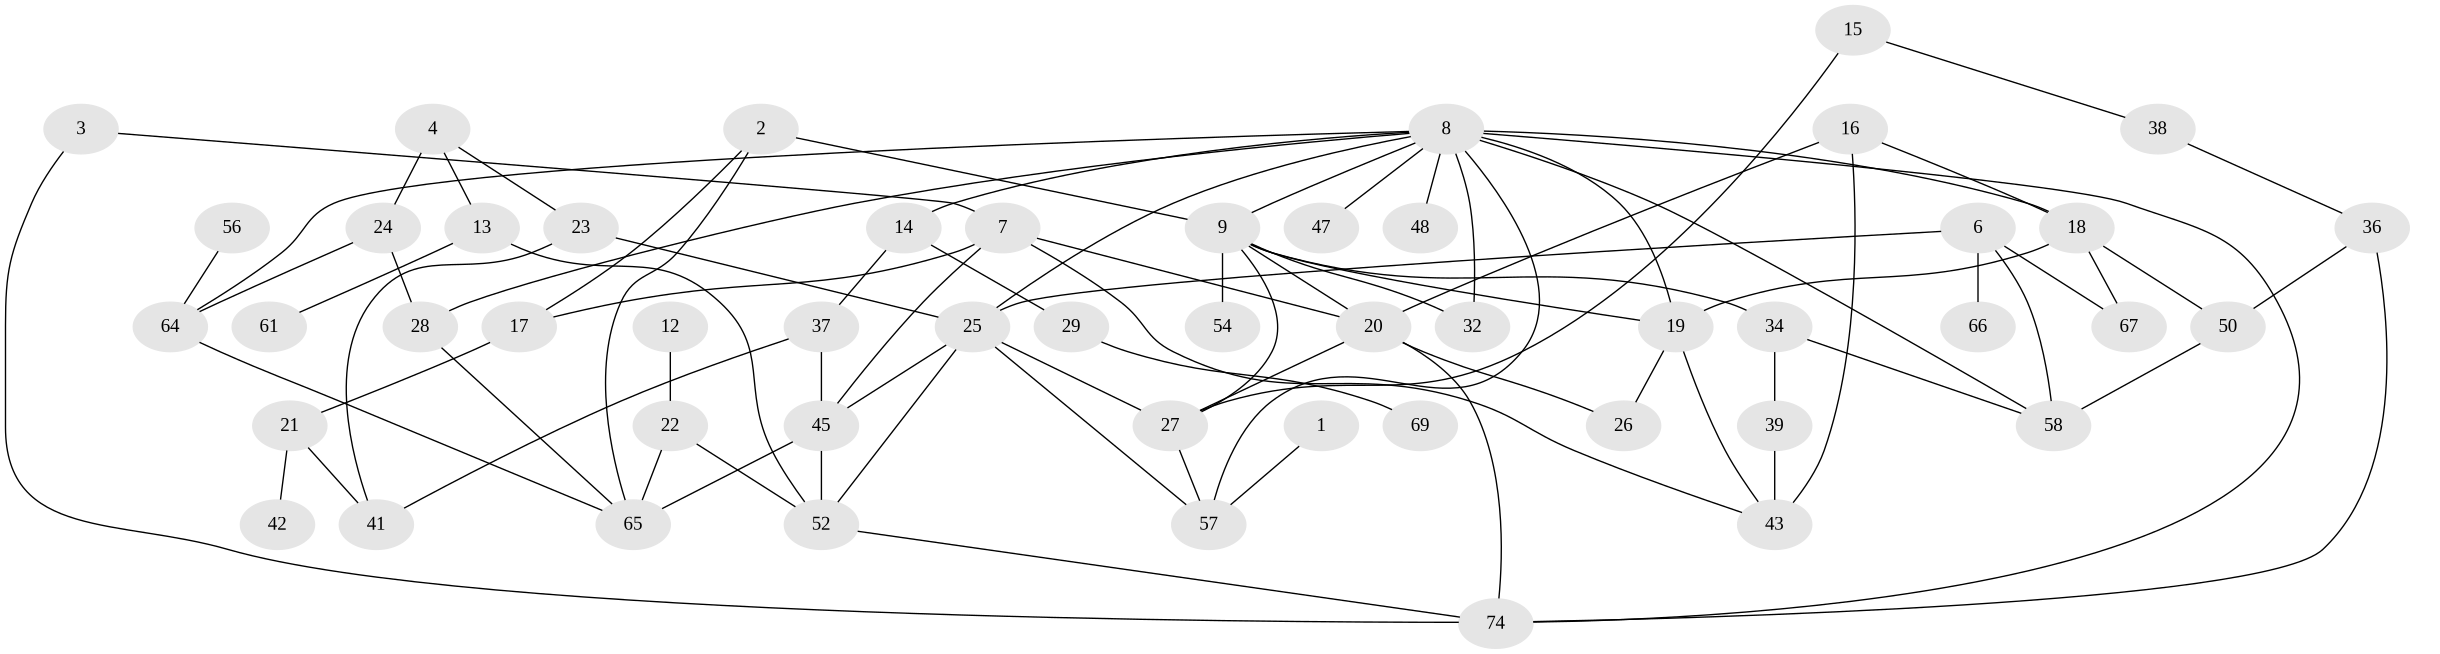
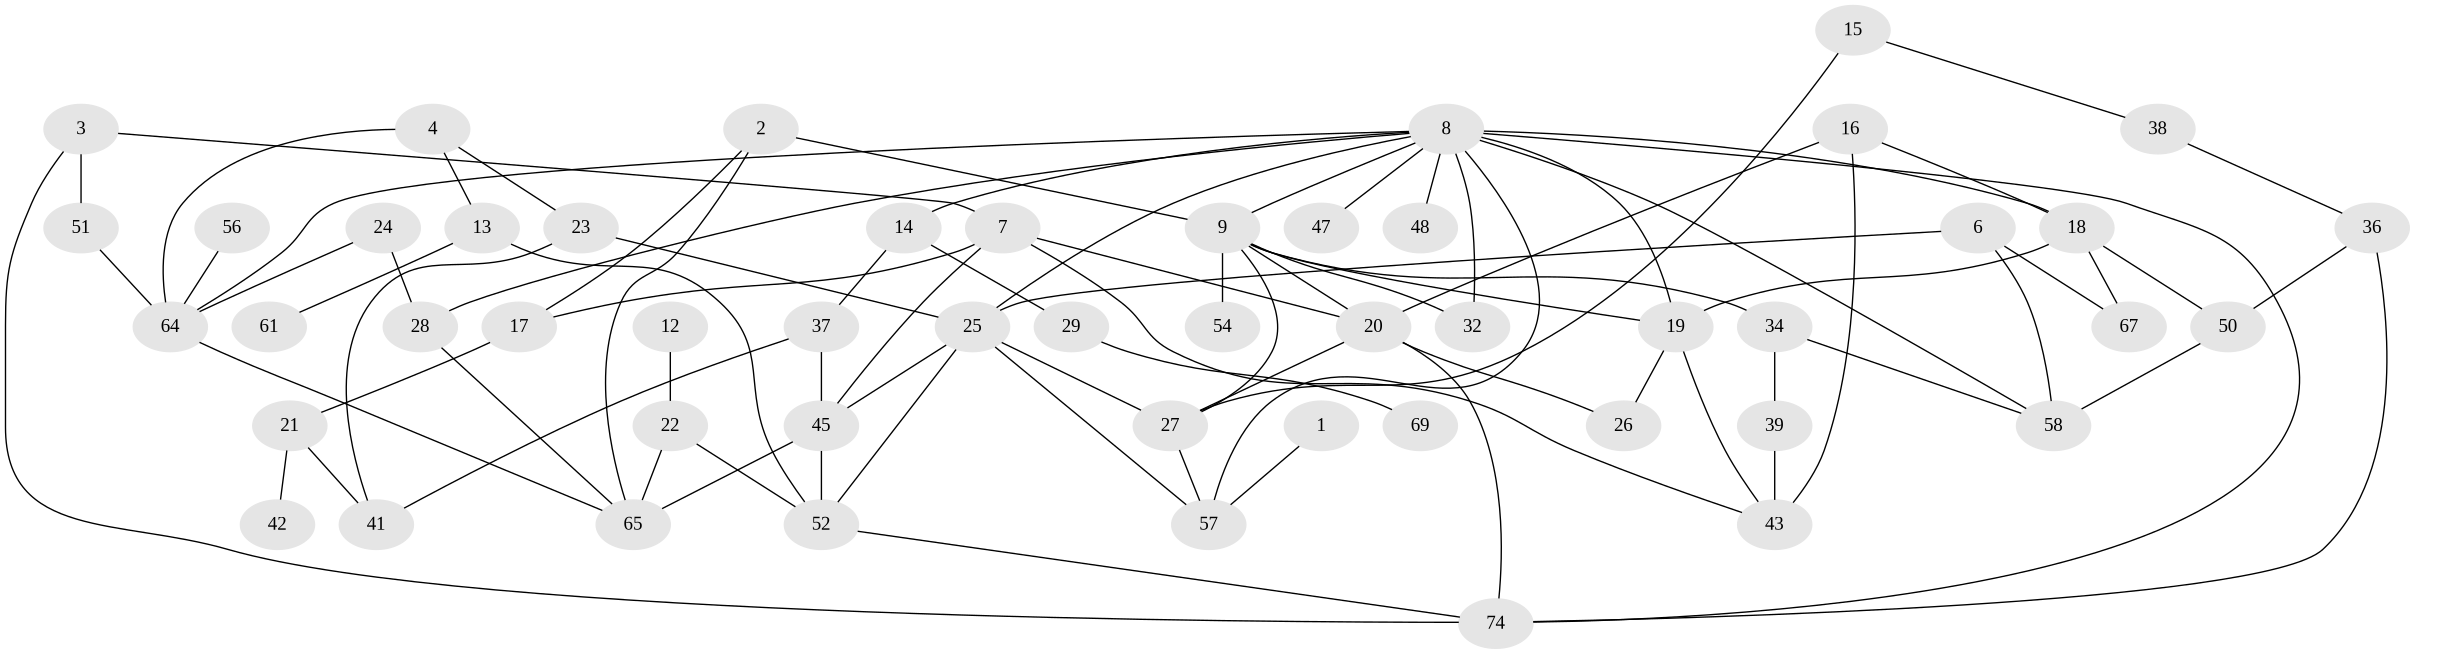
edge "4" -- "24": now "4" -- "64"
node "51": added
node "66": removed
